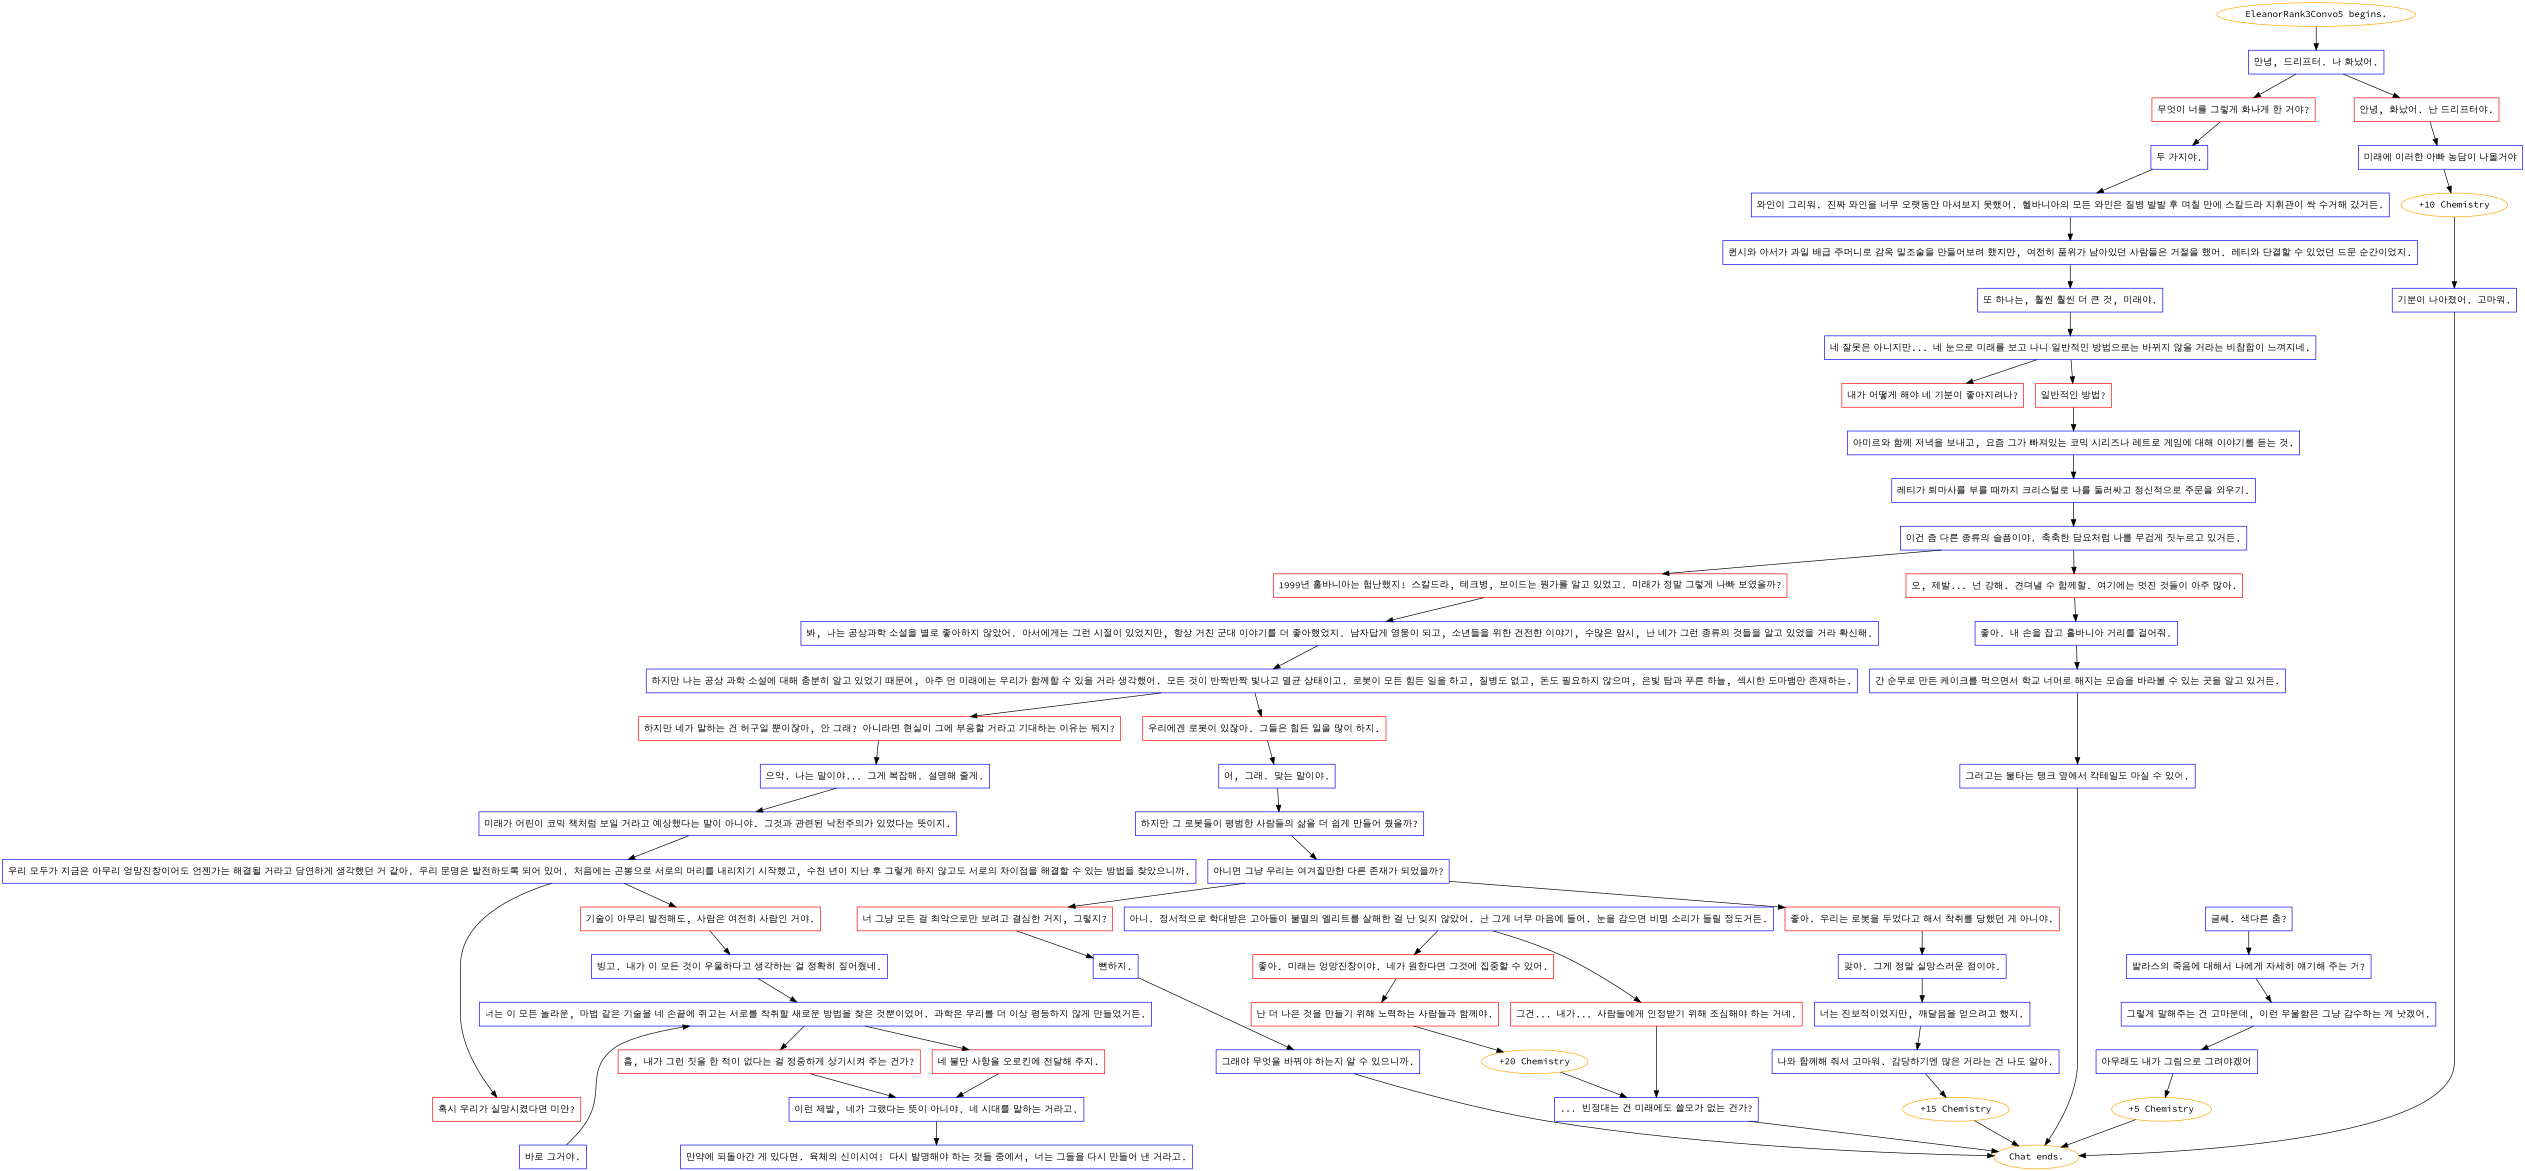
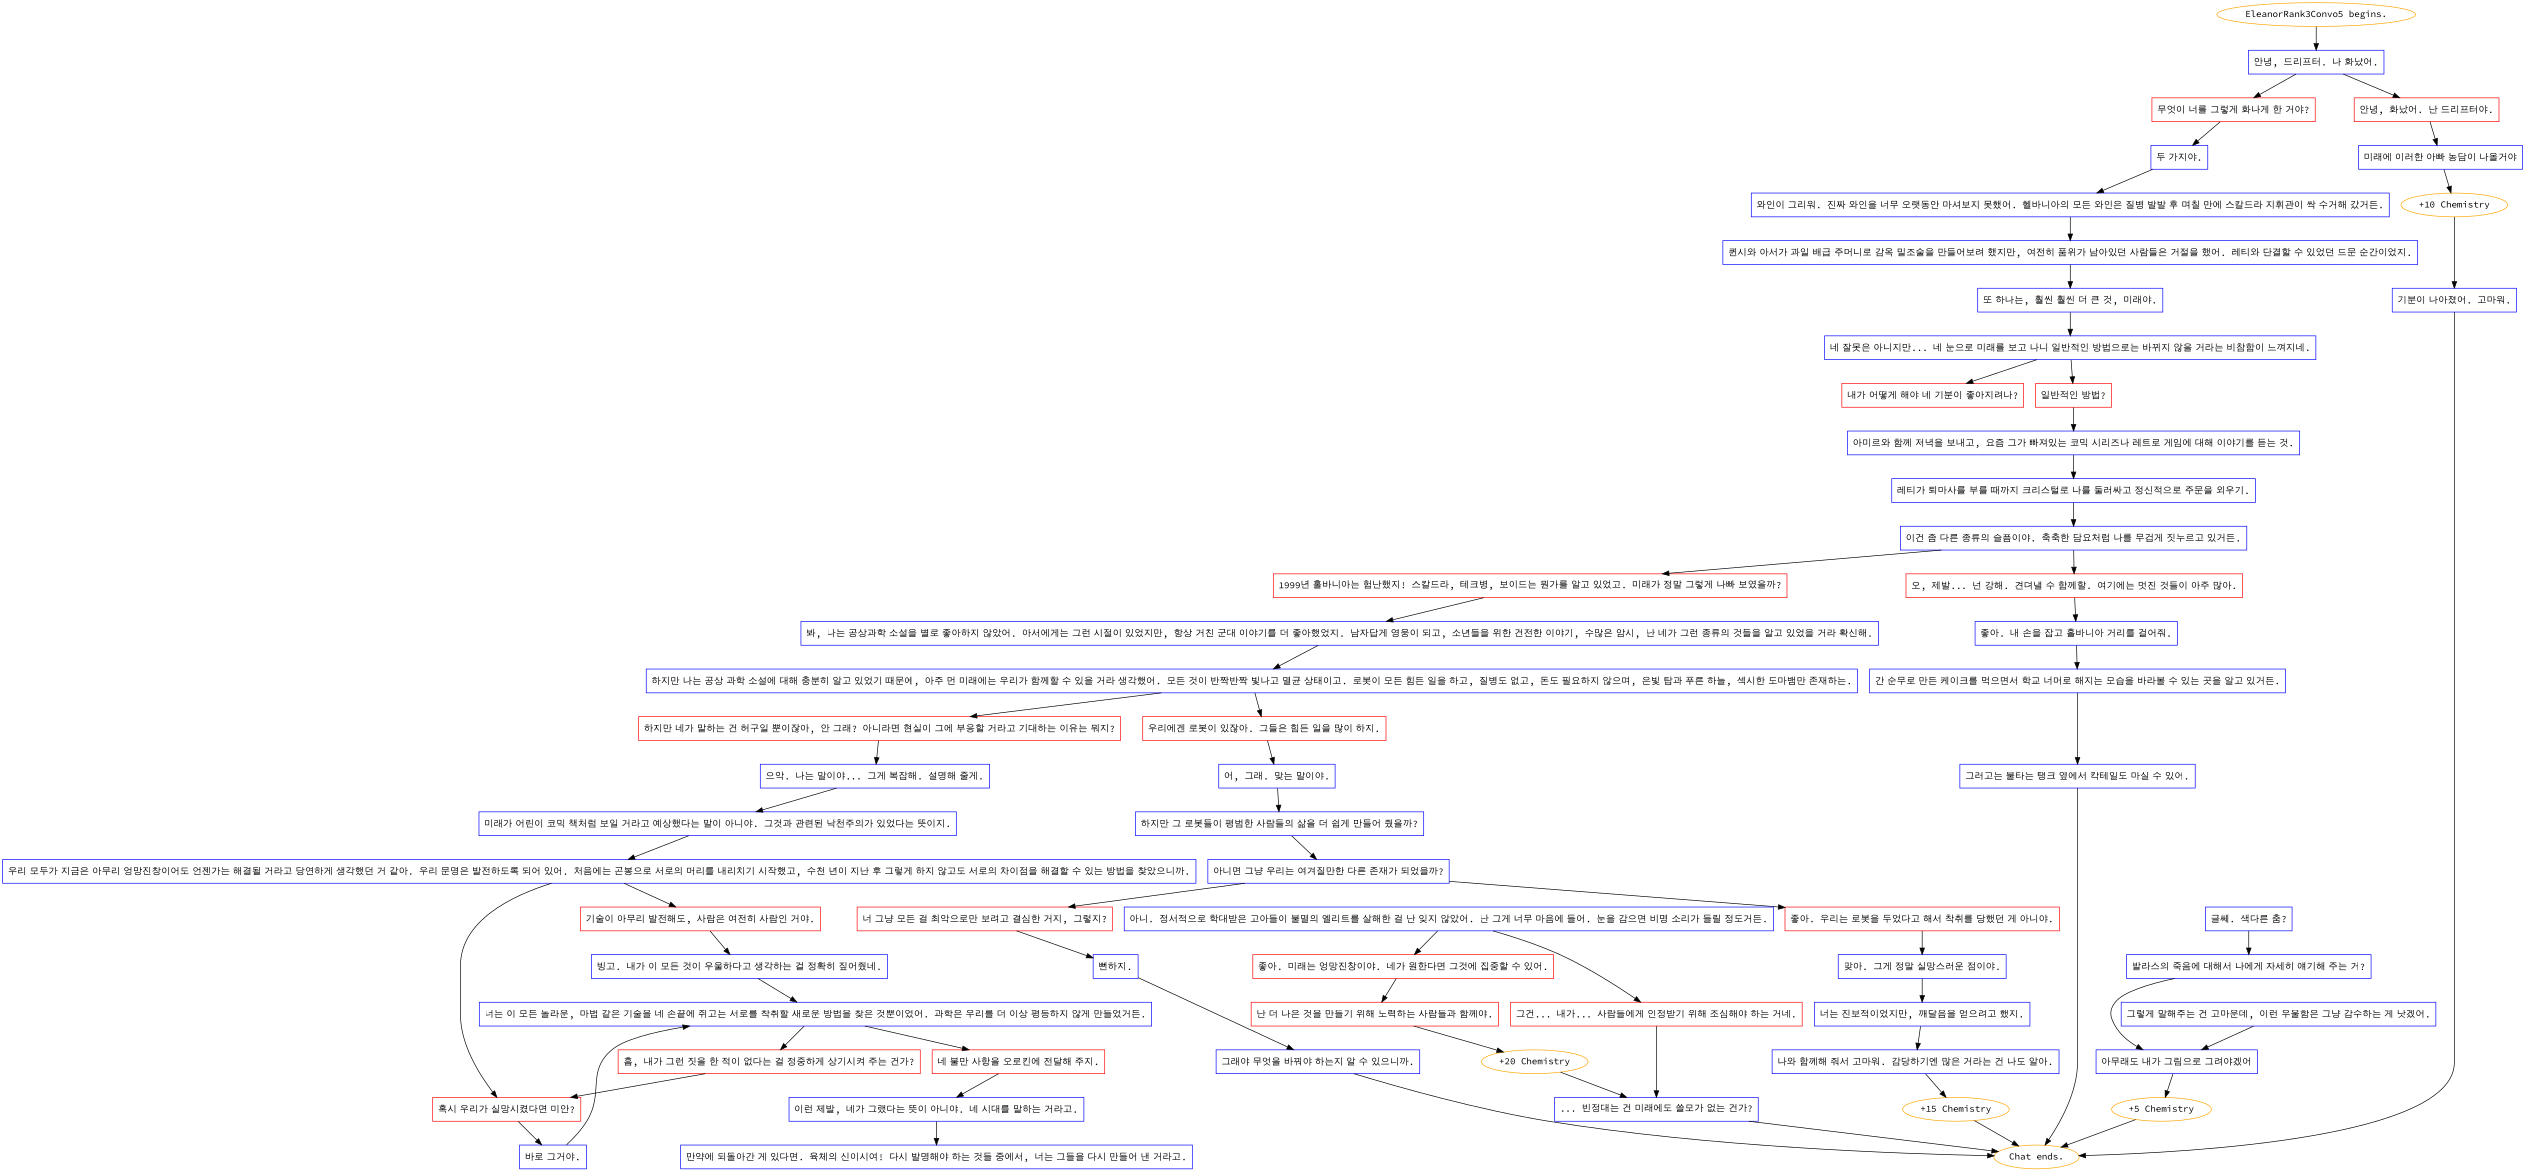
edge "발라스의 죽음에 대해서 나에게 자세히 얘기해 주는 거?" -> "그렇게 말해주는 건 고마운데, 이런 우울함은 그냥 감수하는 게 낫겠어.": now "발라스의 죽음에 대해서 나에게 자세히 얘기해 주는 거?" -> "아무래도 내가 그림으로 그려야겠어"
edge "흠, 내가 그런 짓을 한 적이 없다는 걸 정중하게 상기시켜 주는 건가?" -> "이런 제발, 네가 그랬다는 뜻이 아니야. 네 시대를 말하는 거라고.": now "흠, 내가 그런 짓을 한 적이 없다는 걸 정중하게 상기시켜 주는 건가?" -> "혹시 우리가 실망시켰다면 미안?"
edge "혹시 우리가 실망시켰다면 미안?" -> "바로 그거야.": added
